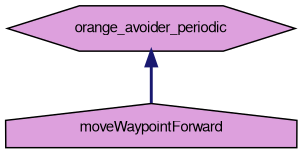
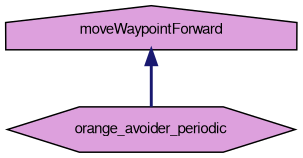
edge "moveWaypointForward" -> "orange_avoider_periodic": reversed
